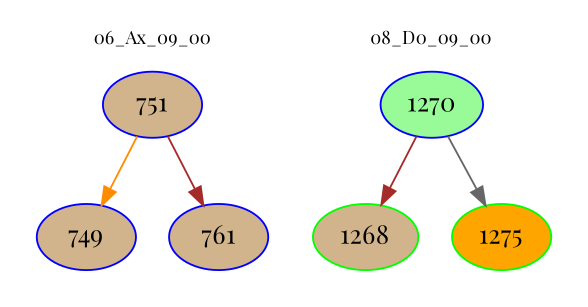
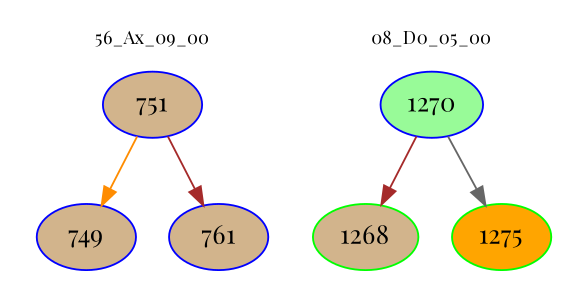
cluster "06_Ax_09_00": label "06_Ax_09_00" -> "56_Ax_09_00"
cluster "08_D0_09_00": label "08_D0_09_00" -> "08_D0_05_00"
